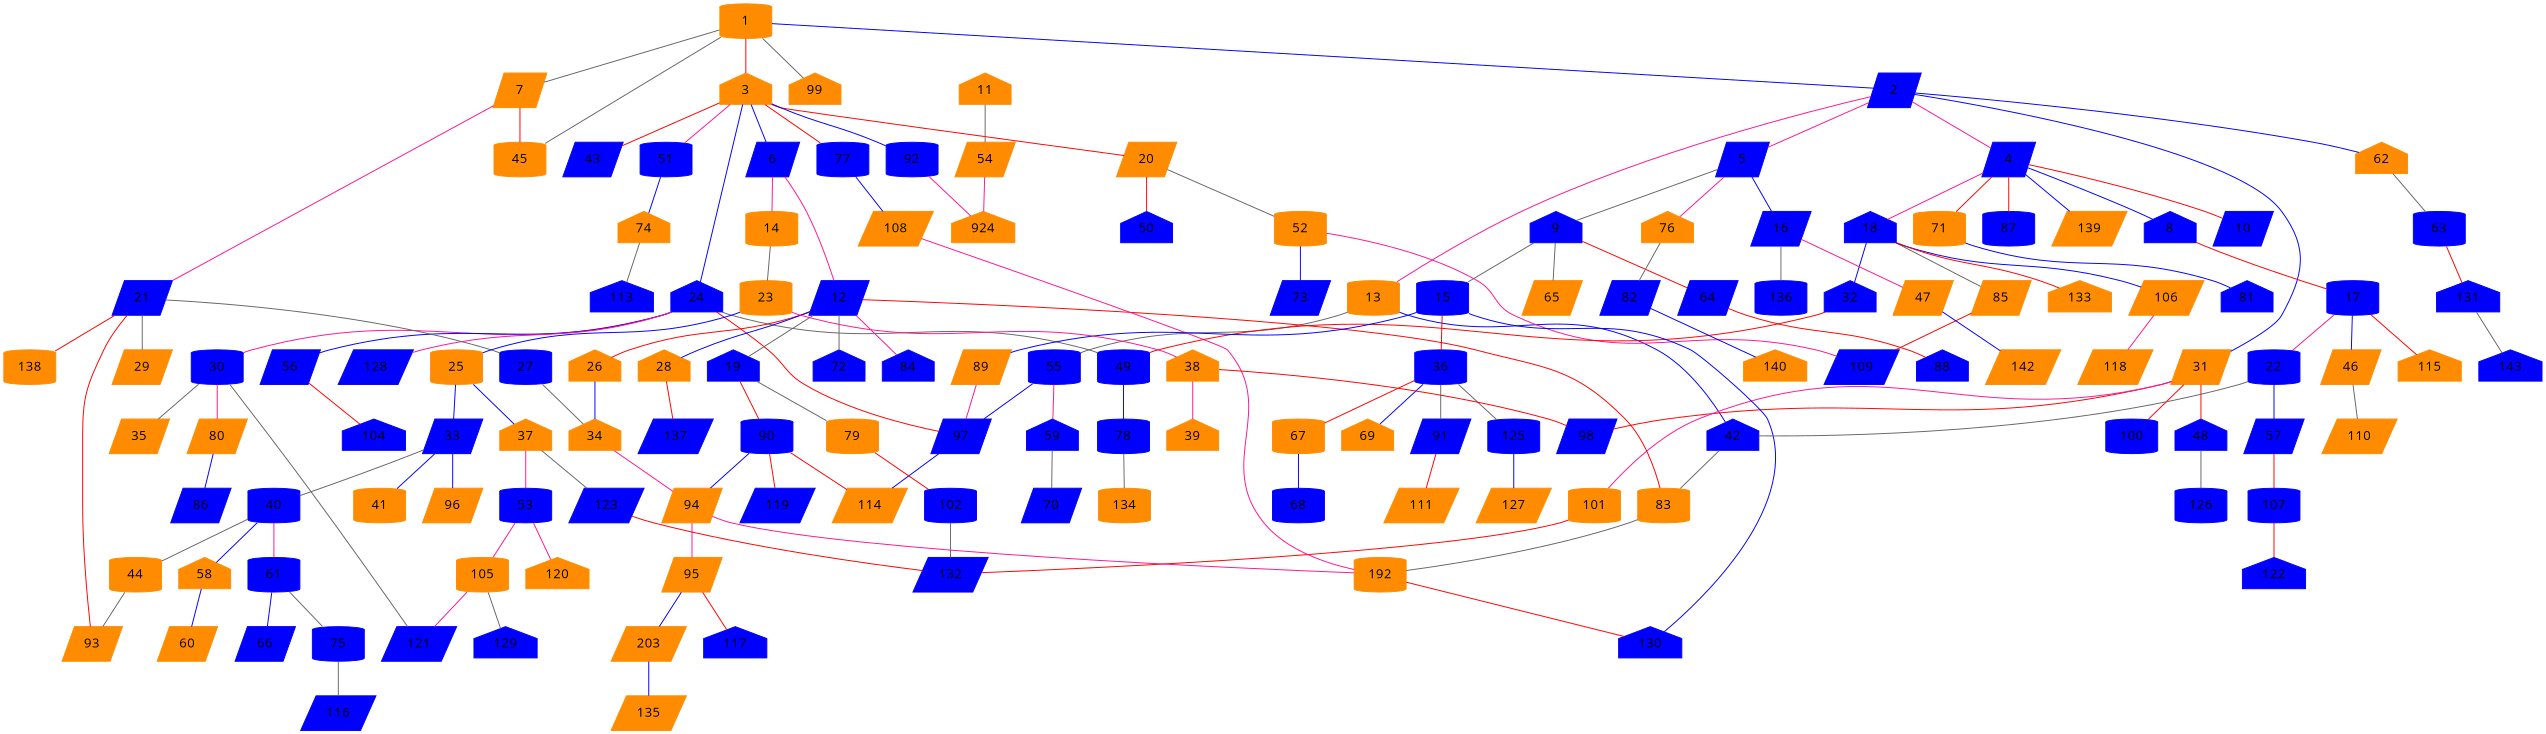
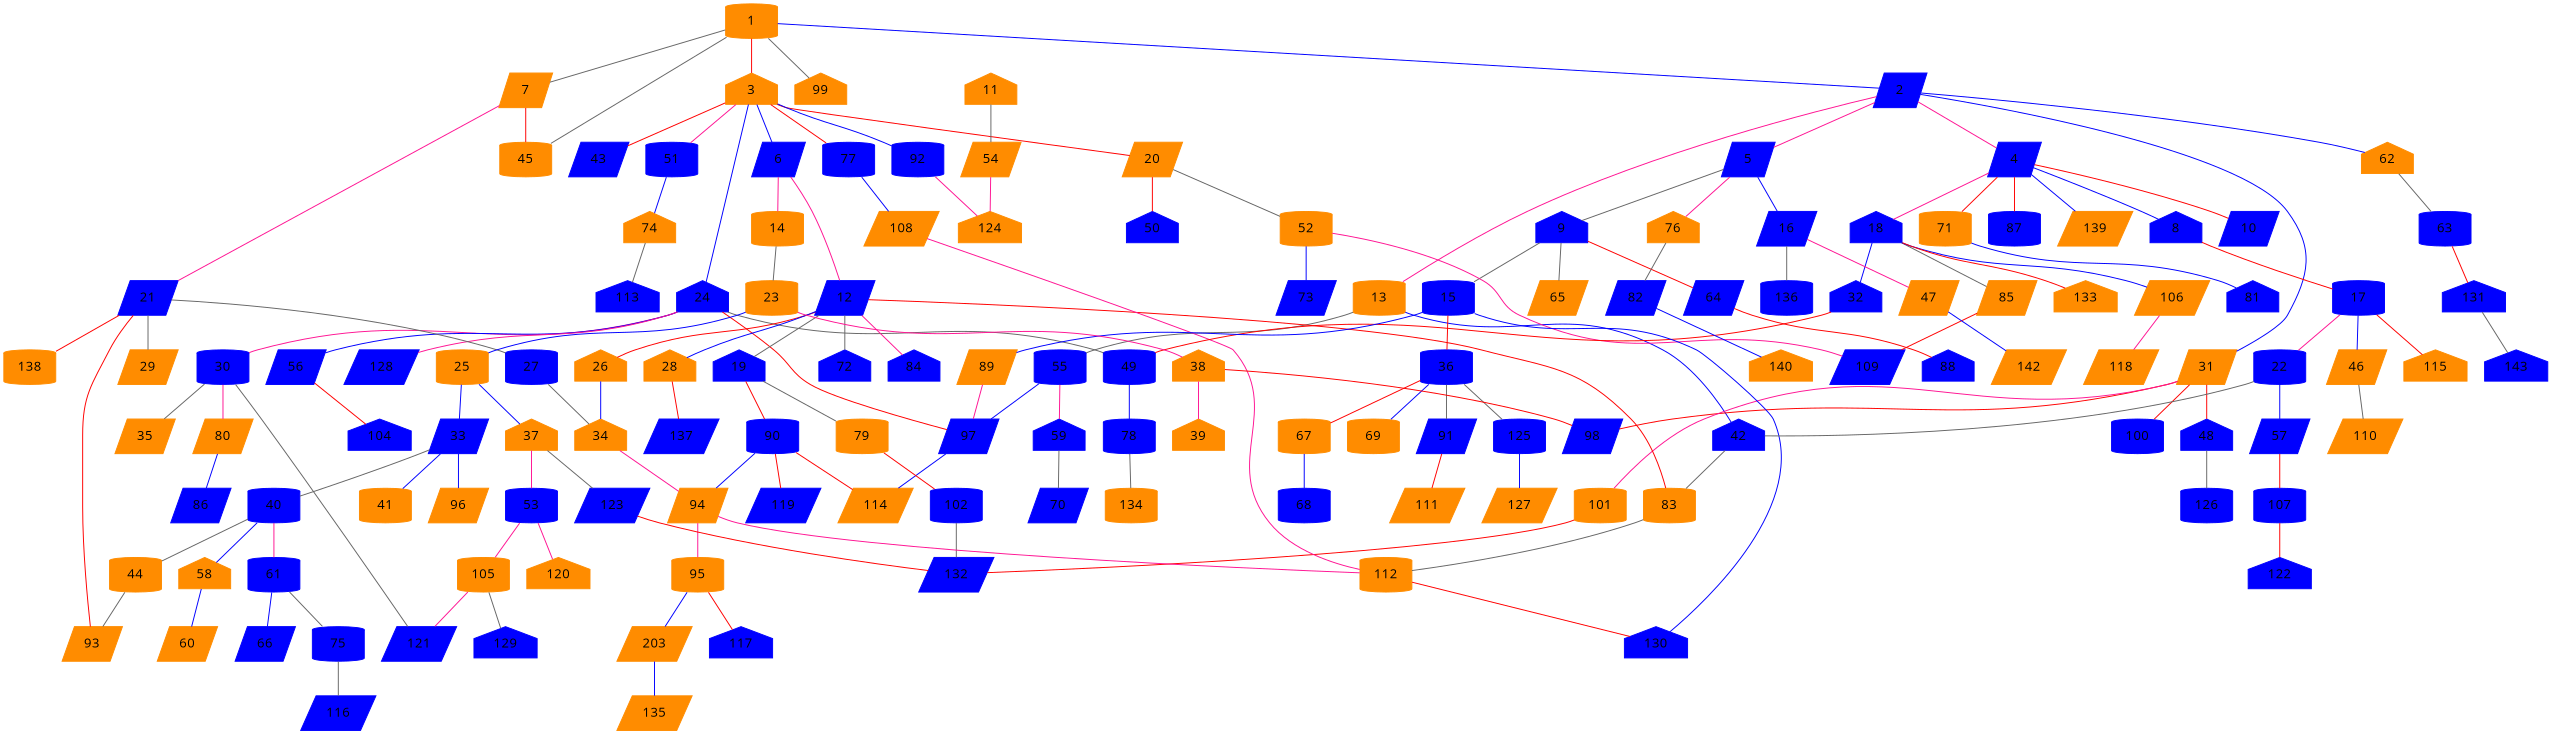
node "924": label "924" -> "124"
node "69": shape house -> cylinder
node "95": shape parallelogram -> cylinder
node "192": label "192" -> "112"
